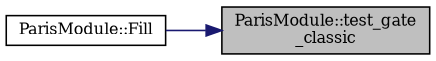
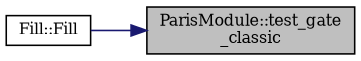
node "ParisModule::Fill": label "ParisModule::Fill" -> "Fill::Fill"
